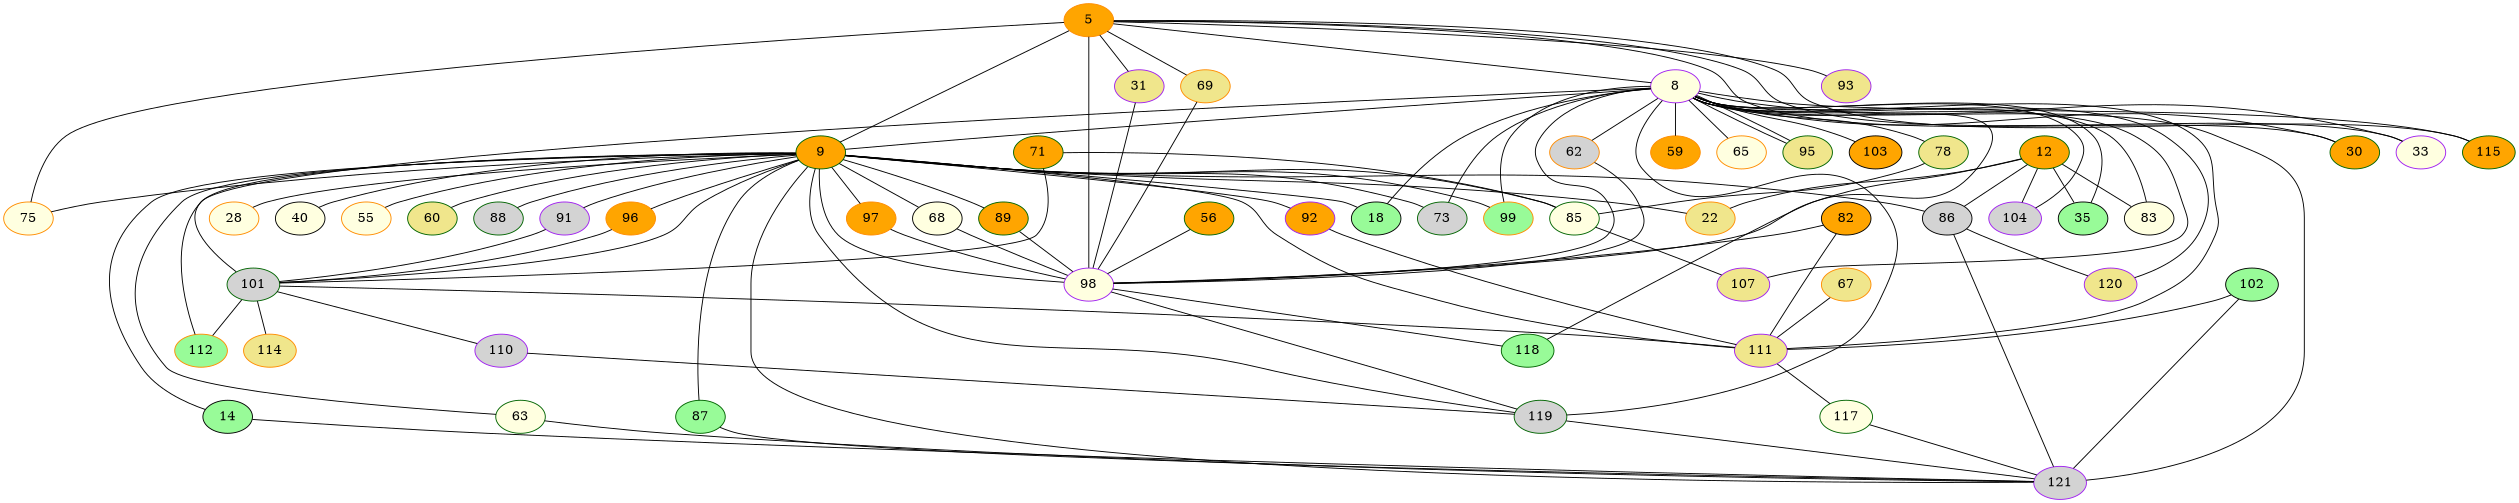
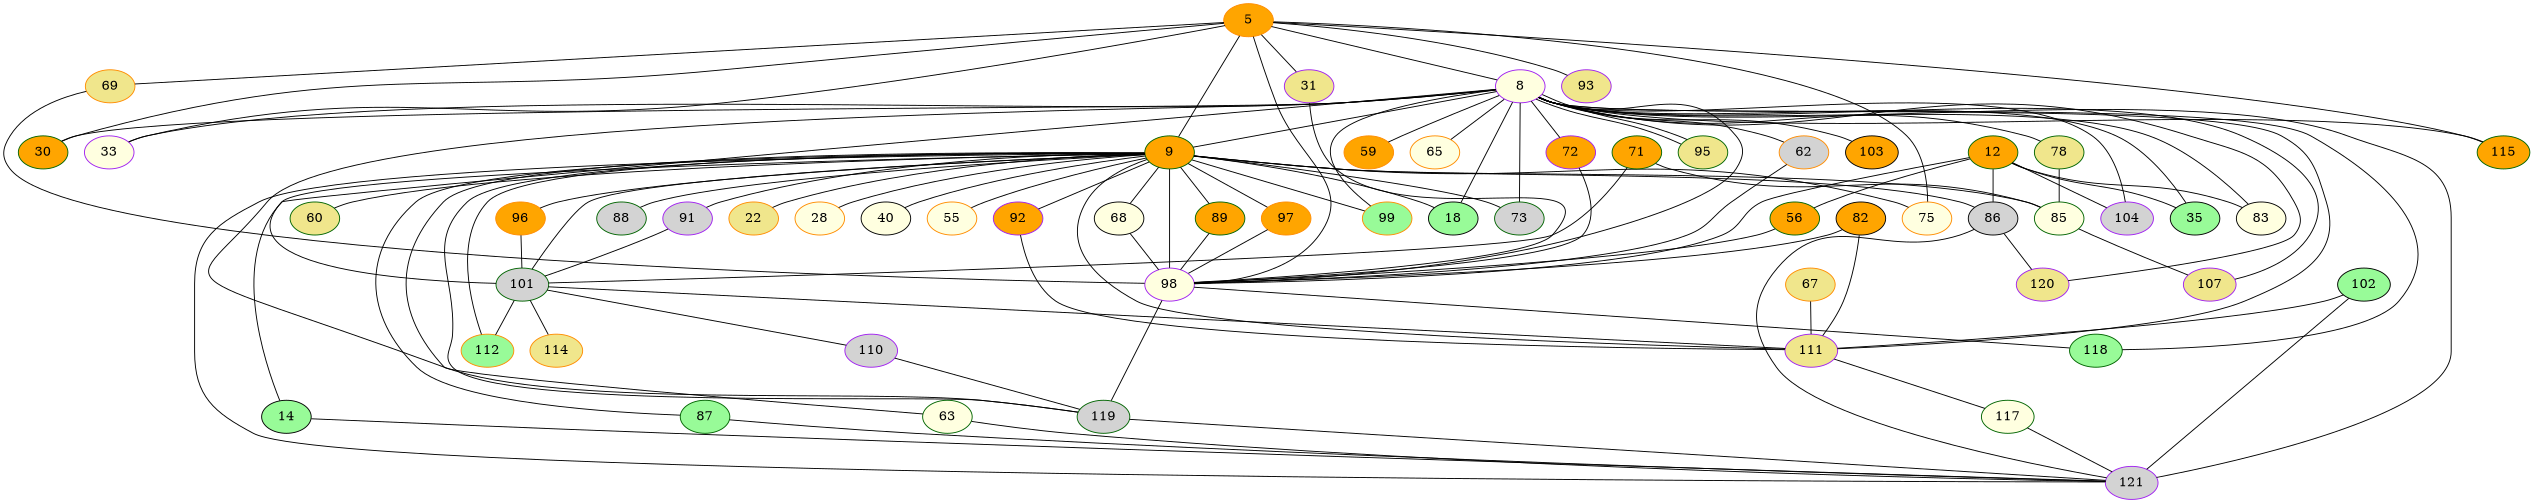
node "72": added
edge "12" -- "22": now "12" -- "56"
